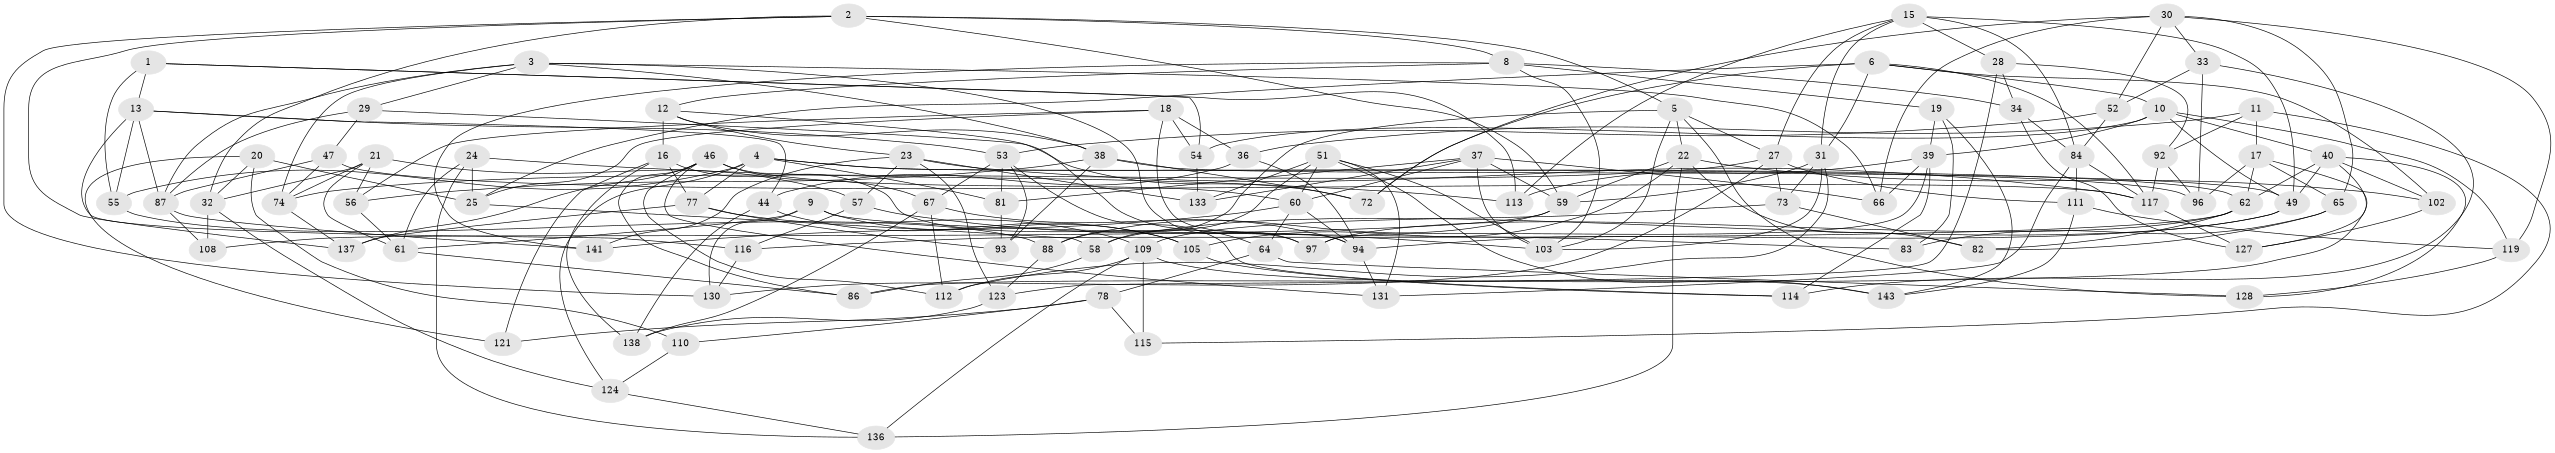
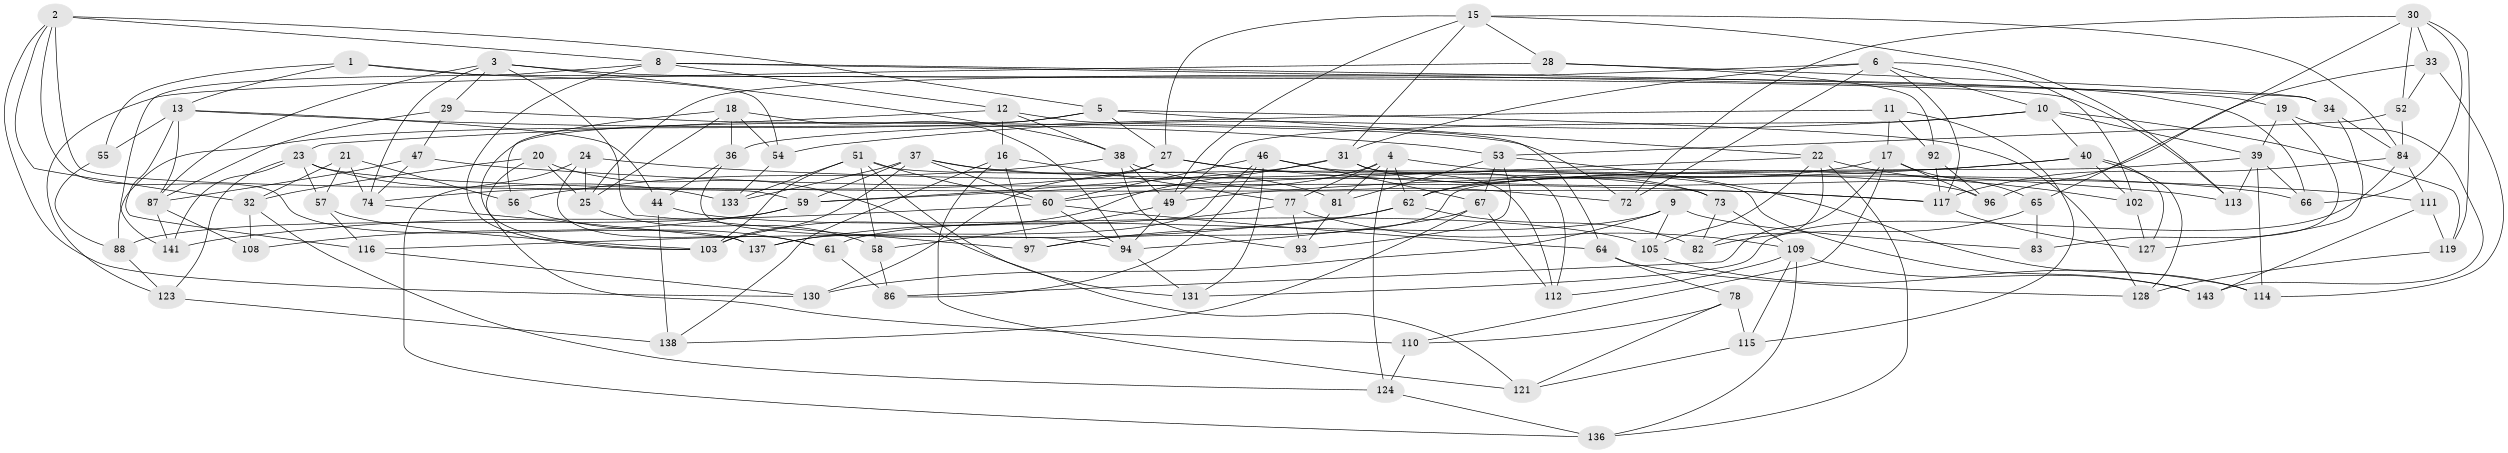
edge "4" -- "55": now "4" -- "60"
edge "21" -- "61": removed
edge "17" -- "110": added
edge "115" -- "121": added
